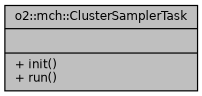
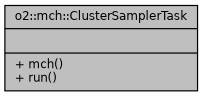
node "o2::mch::ClusterSamplerTask": text "+ init()" -> "+ mch()"
